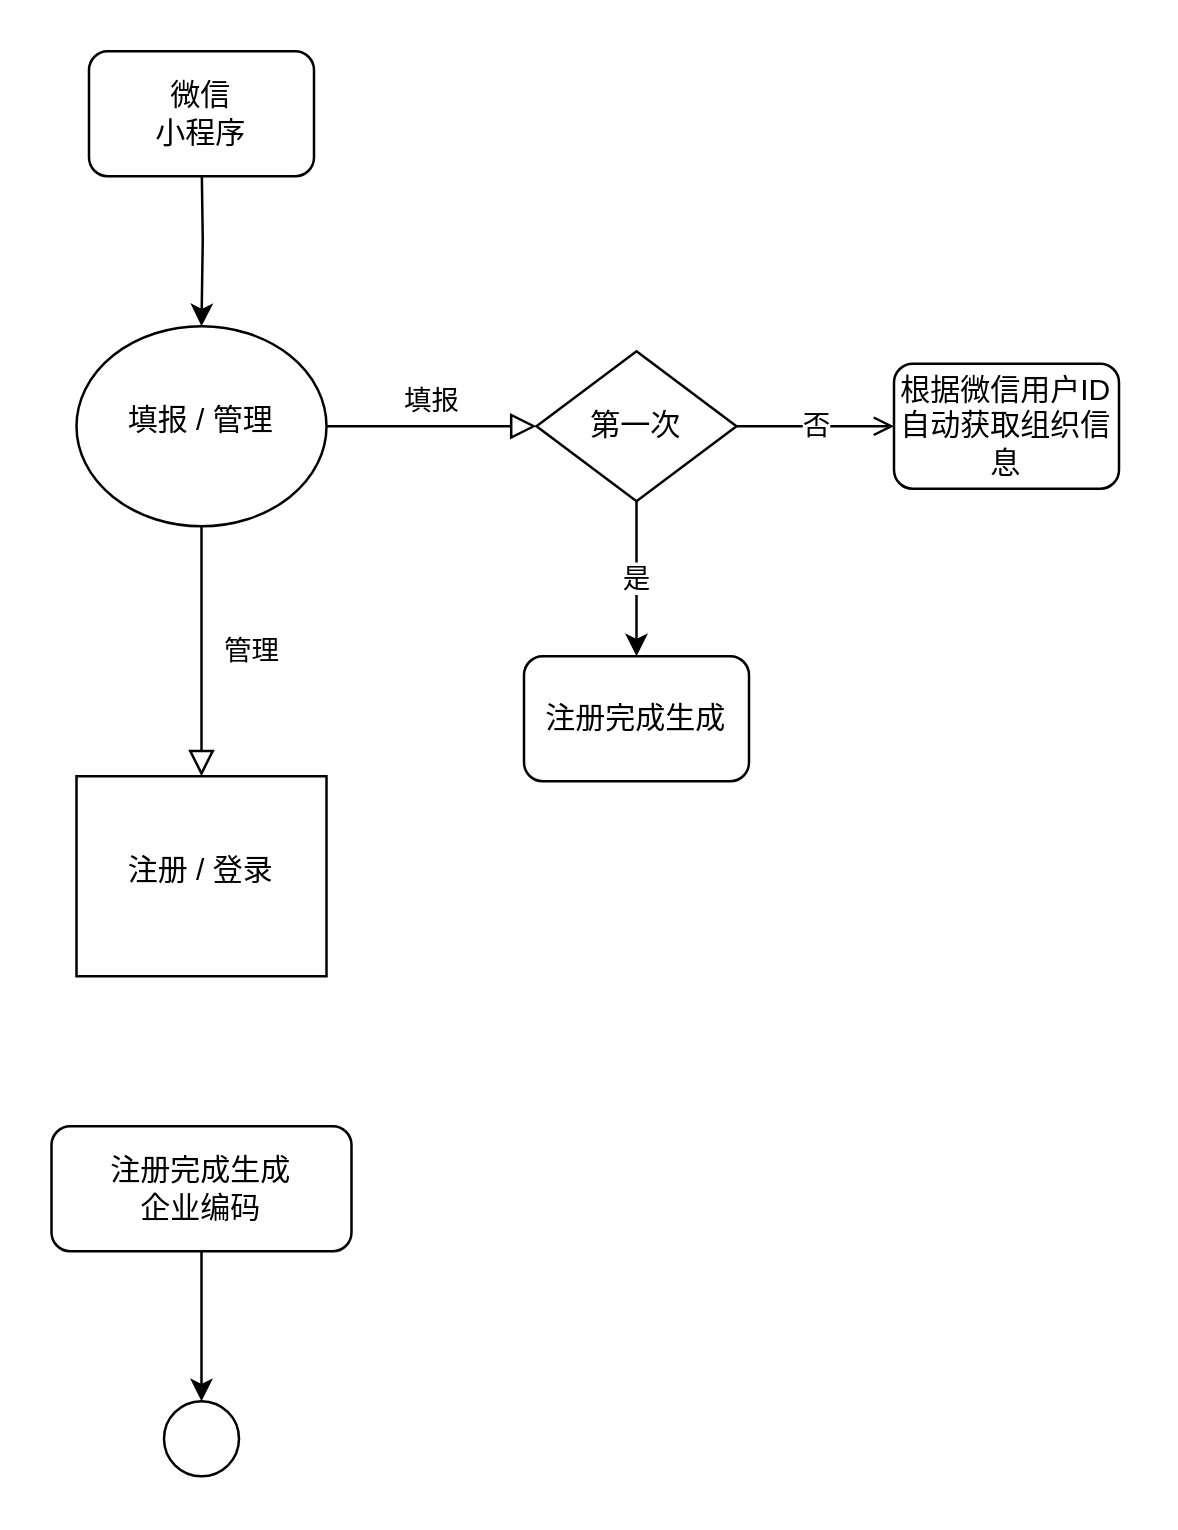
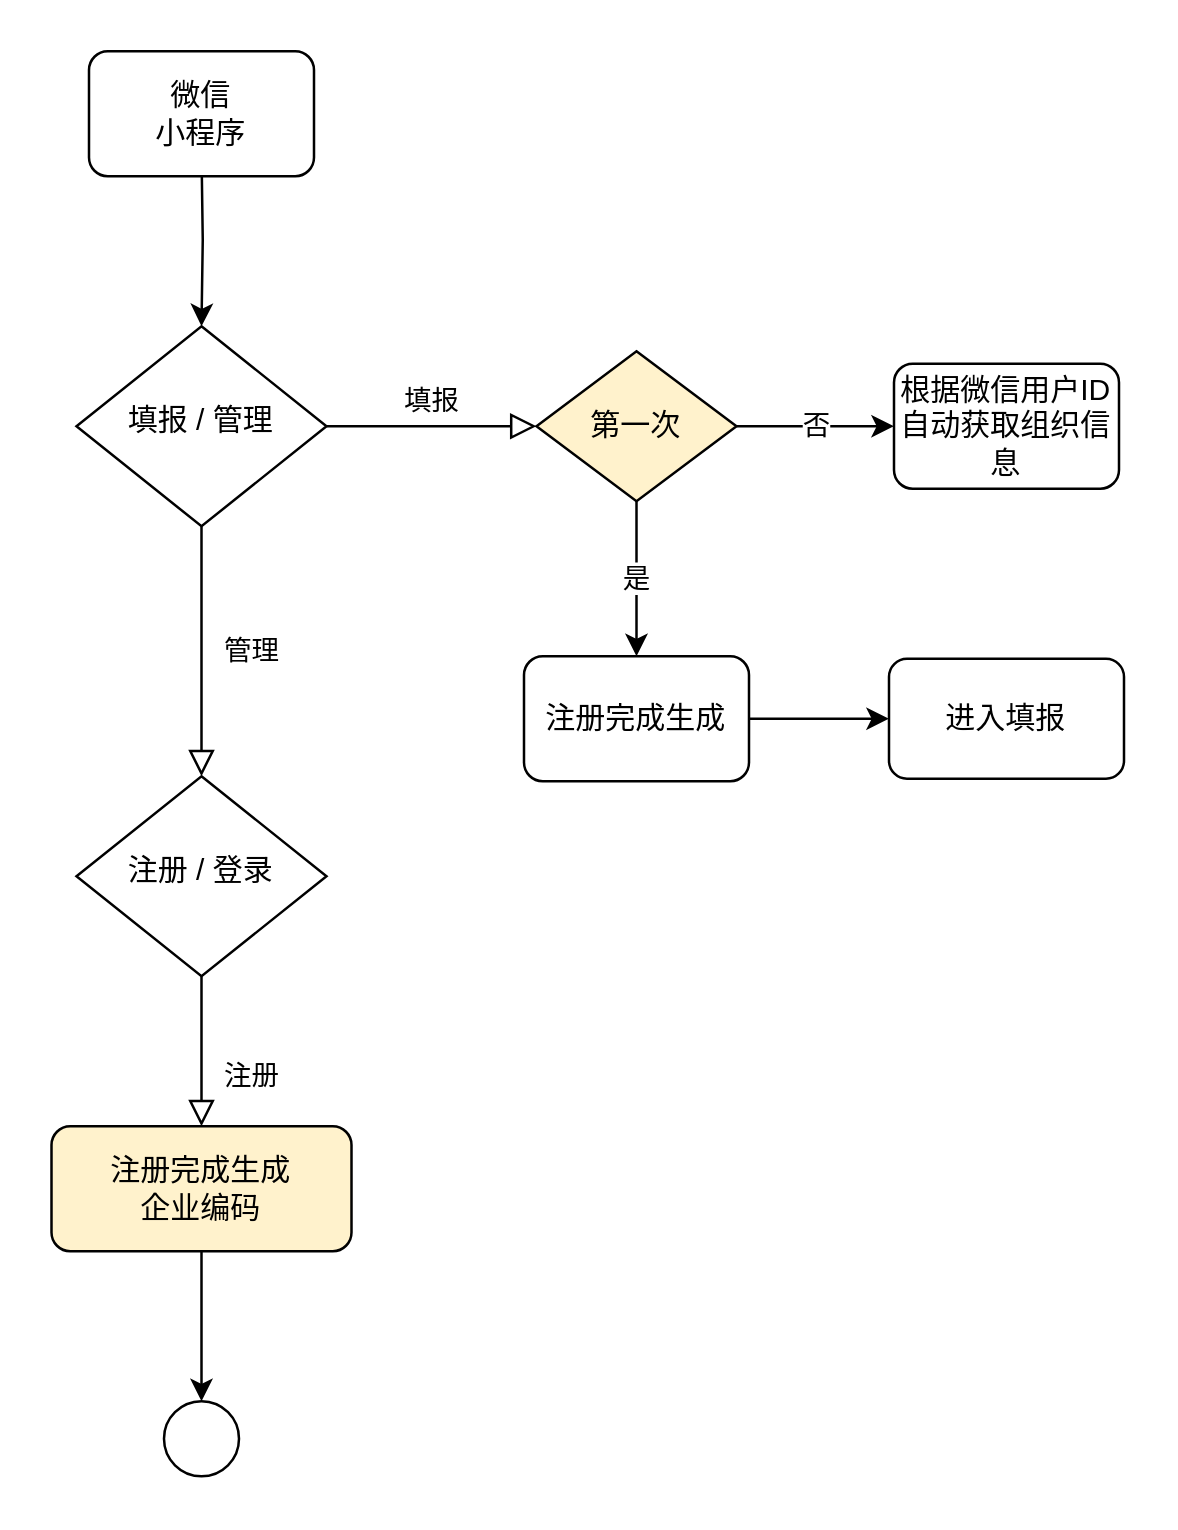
node "填报 / 管理": shape ellipse -> diamond
node "第一次": fillcolor #ffffff -> #fff2cc
edge "第一次" -> "根据微信用户ID自动获取组织信息": arrowhead open -> classic
edge "注册完成生成" -> "进入填报": added
node "进入填报": added
node "注册 / 登录": shape rectangle -> diamond
edge "注册 / 登录" -> "注册完成生成 企业编码": added, label "注册"
node "注册完成生成 企业编码": fillcolor #ffffff -> #fff2cc
